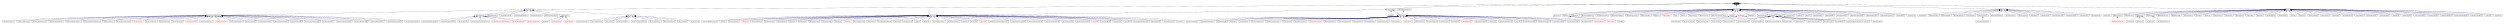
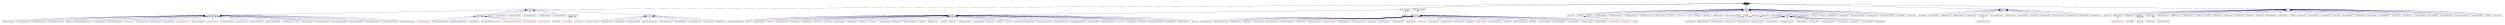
node "SgAsmFile": added
node "SgTemplateArgument": removed
node "SgAsmElfSegmentTableEntry": label "SgAsmElfSegmentTableEntry" -> "SgUnparse"
node "SgAsmNEExtendedDOSHeader": label "SgAsmNEExtendedDOSHeader" -> "File"
node "SgAsmNESectionTableEntry": added
node "SgAsmBinaryExpression": added
node "SgAsmTypeDoubleWord": added
node "SgVarArgEndOp": removed
node "SgAsmElfSegmentTableEntry_AccessModifier": label "SgAsmElfSegmentTableEntry_AccessModifier" -> "SgUPC_AccessModifier"
